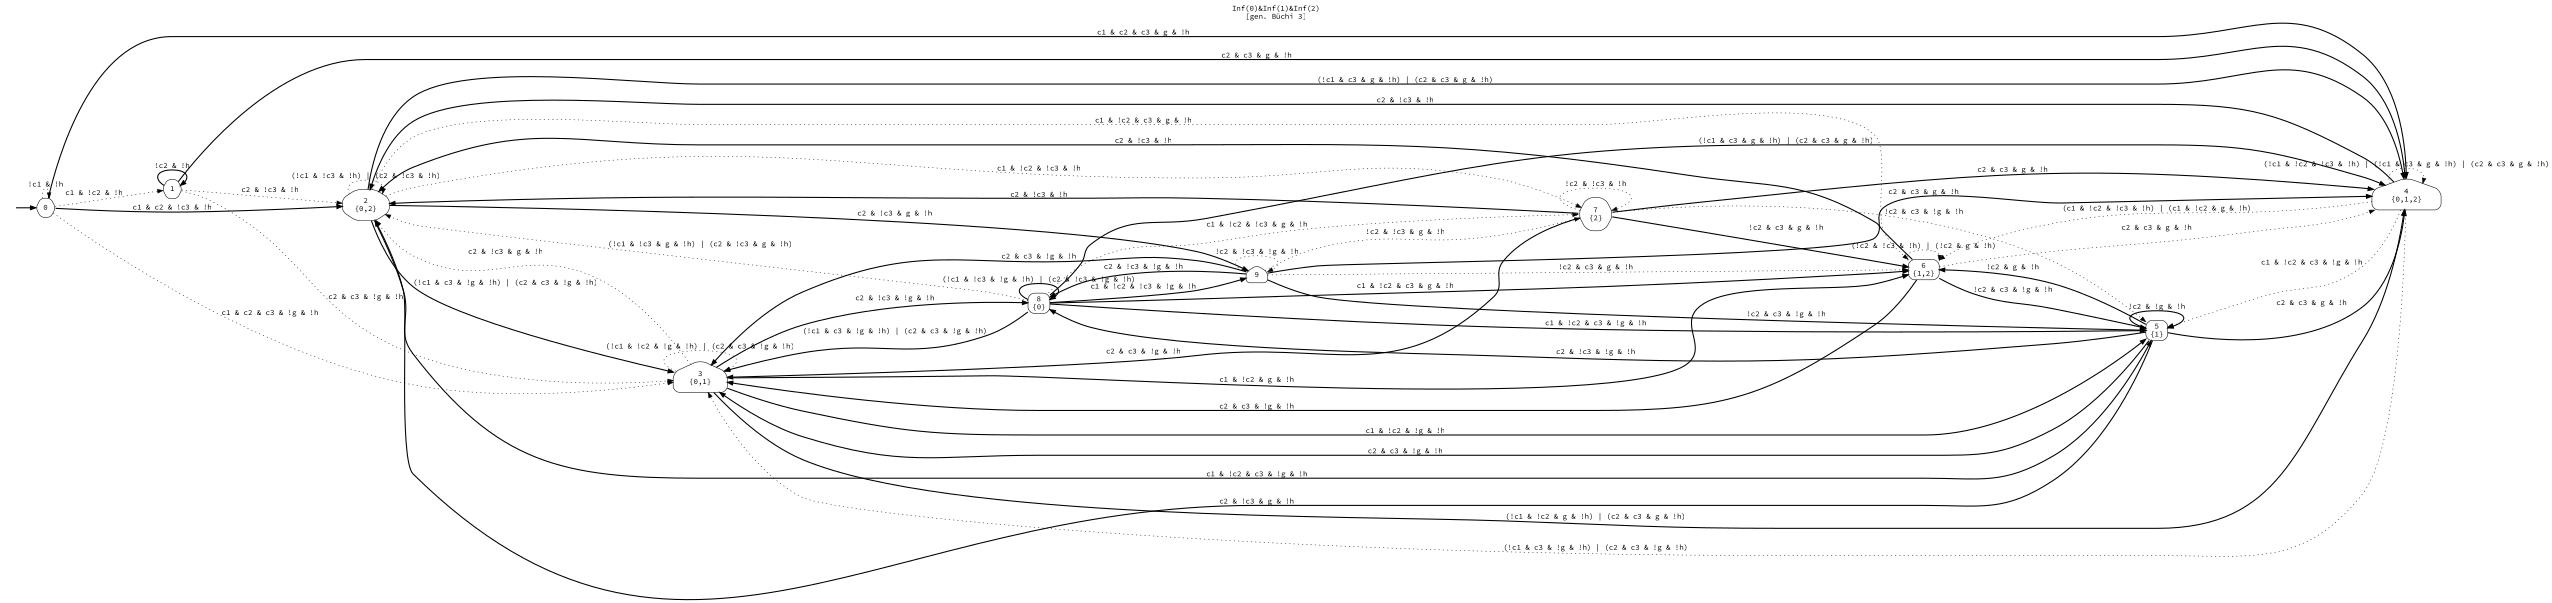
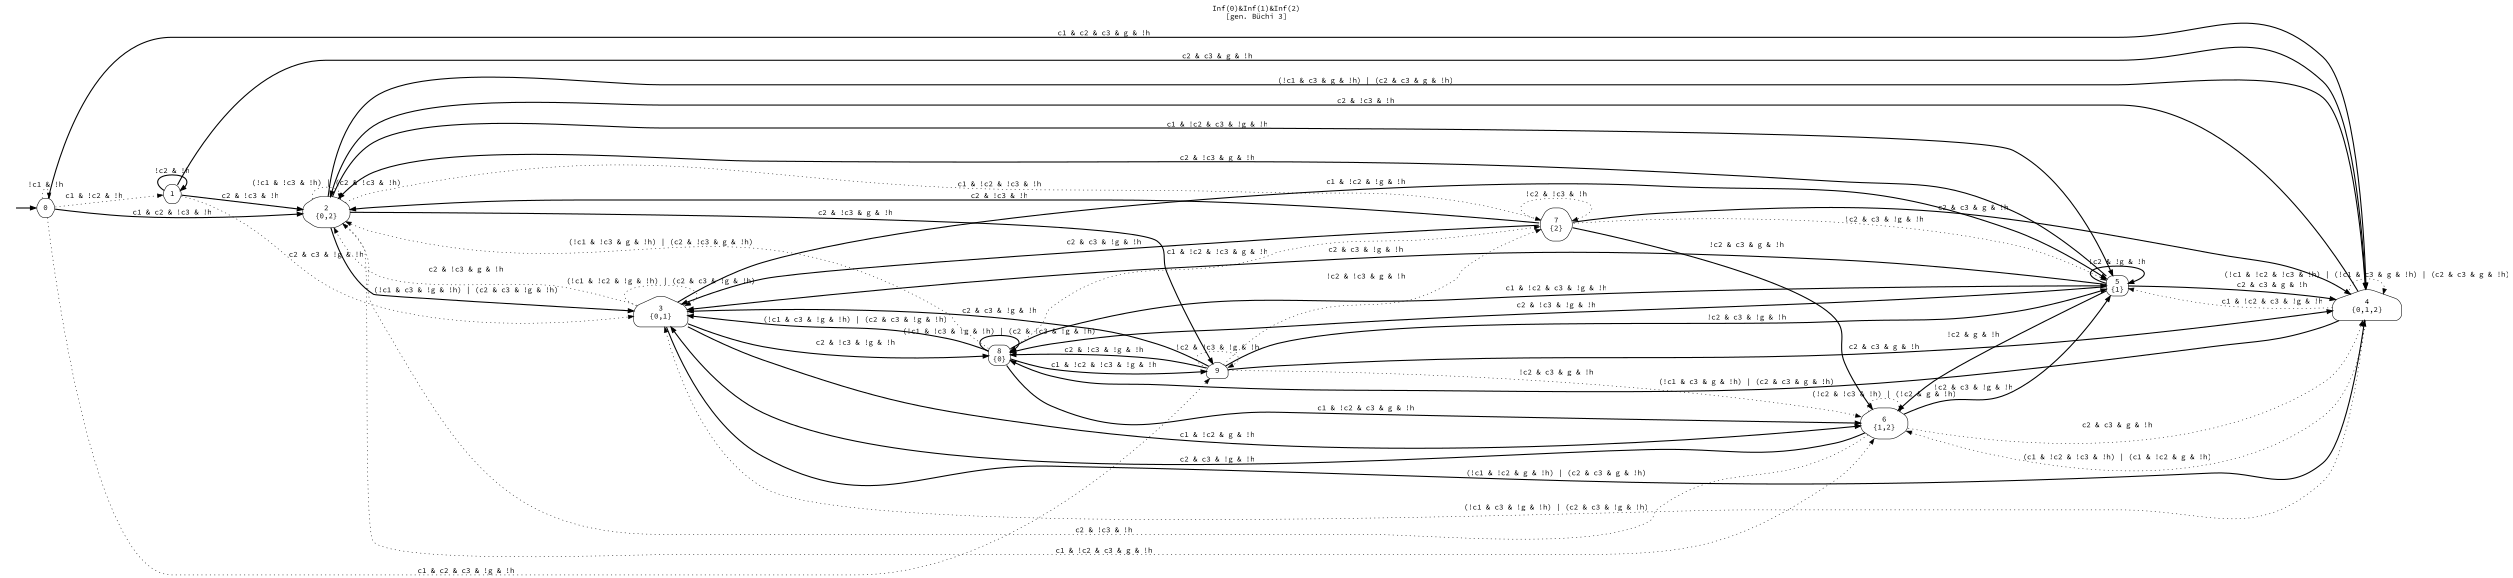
edge "6 {1,2}" -> "2 {0,2}": style bold -> dotted
edge "8 {0}" -> "4 {0,1,2}": reversed
edge "1" -> "2 {0,2}": style dotted -> bold
node "6 {1,2}": shape box -> octagon
edge "0" -> "3 {0,1}": now "0" -> "9"
